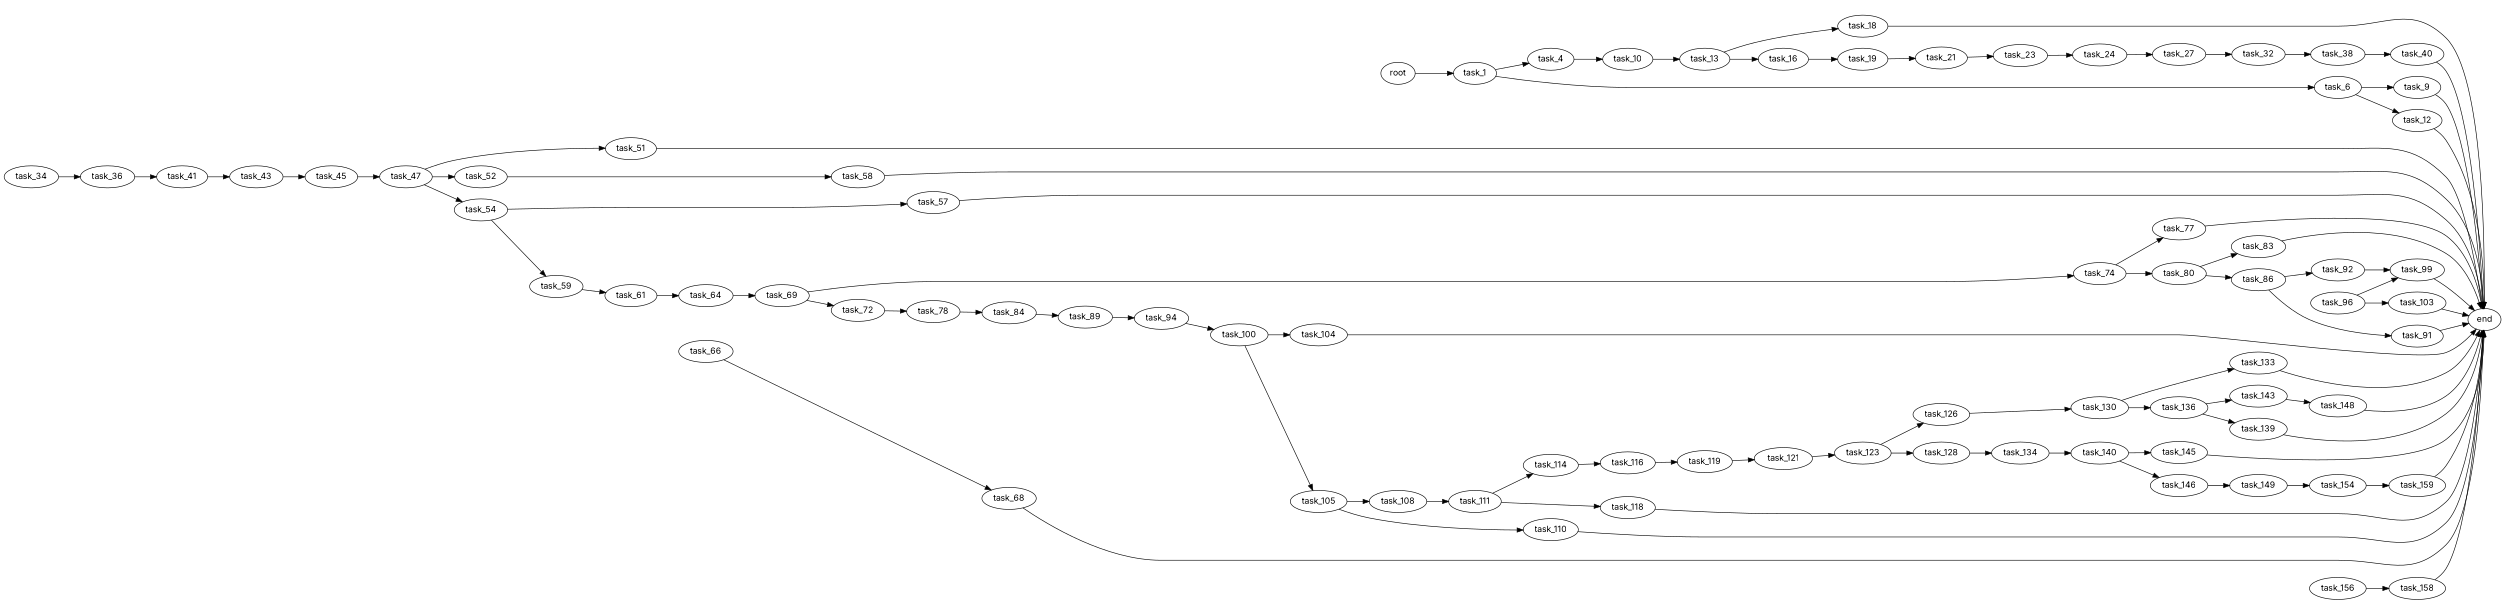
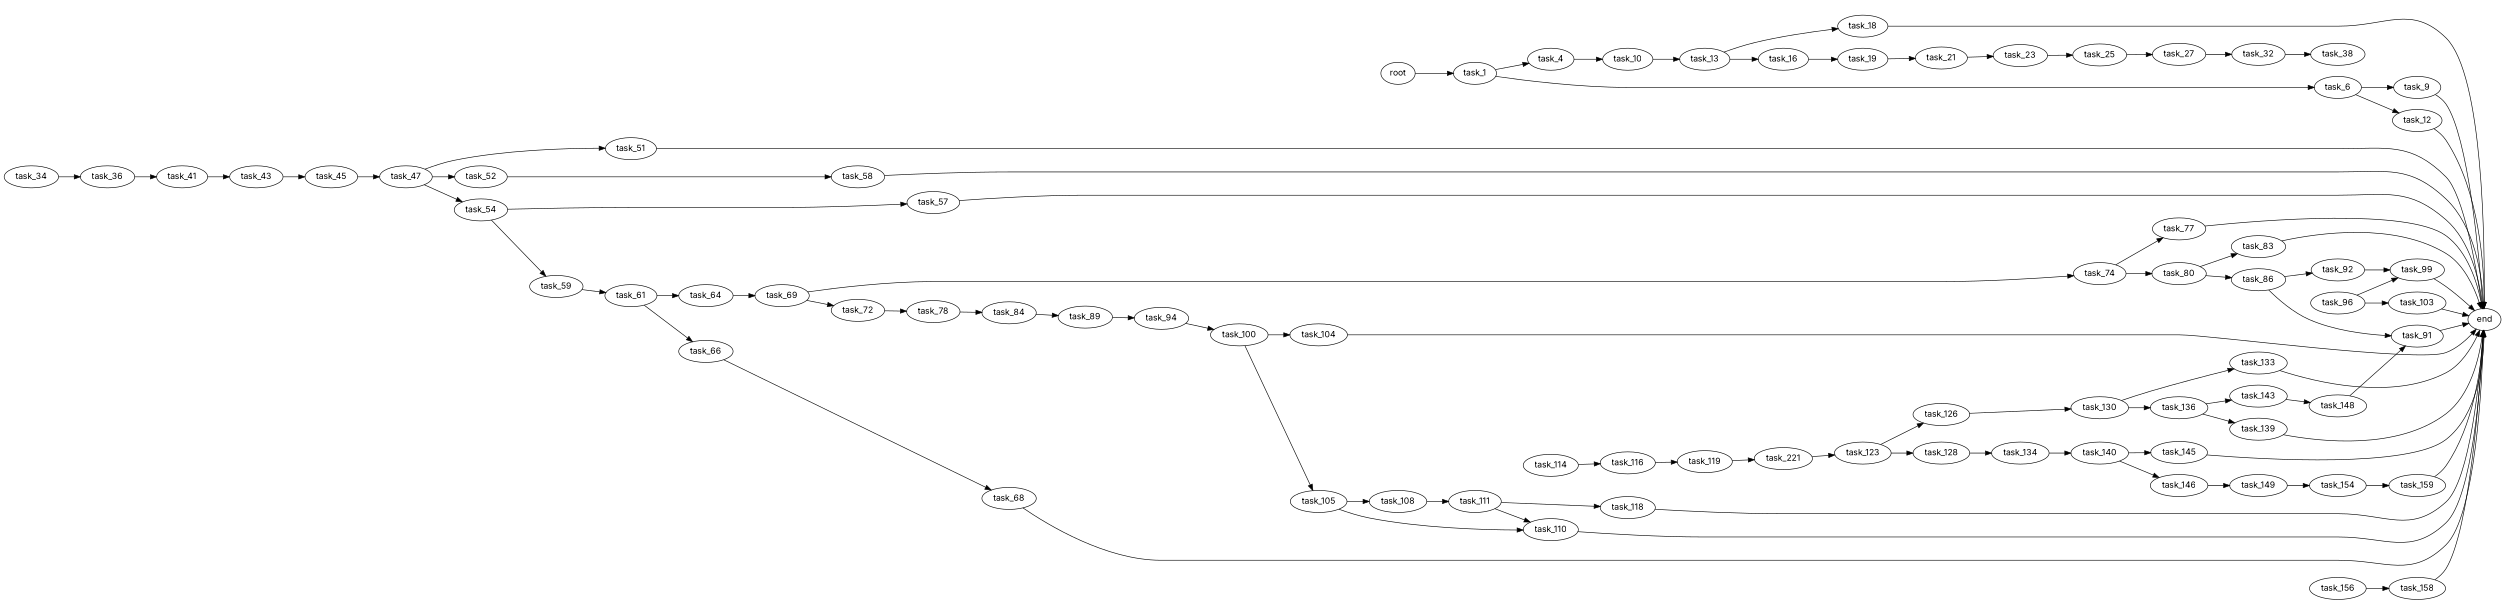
node "task_40": removed
node "task_24": label "task_24" -> "task_25"
edge "task_61" -> "task_66": added
edge "task_148" -> "end": now "task_148" -> "task_91"
node "task_121": label "task_121" -> "task_221"
edge "task_111" -> "task_114": now "task_111" -> "task_110"
